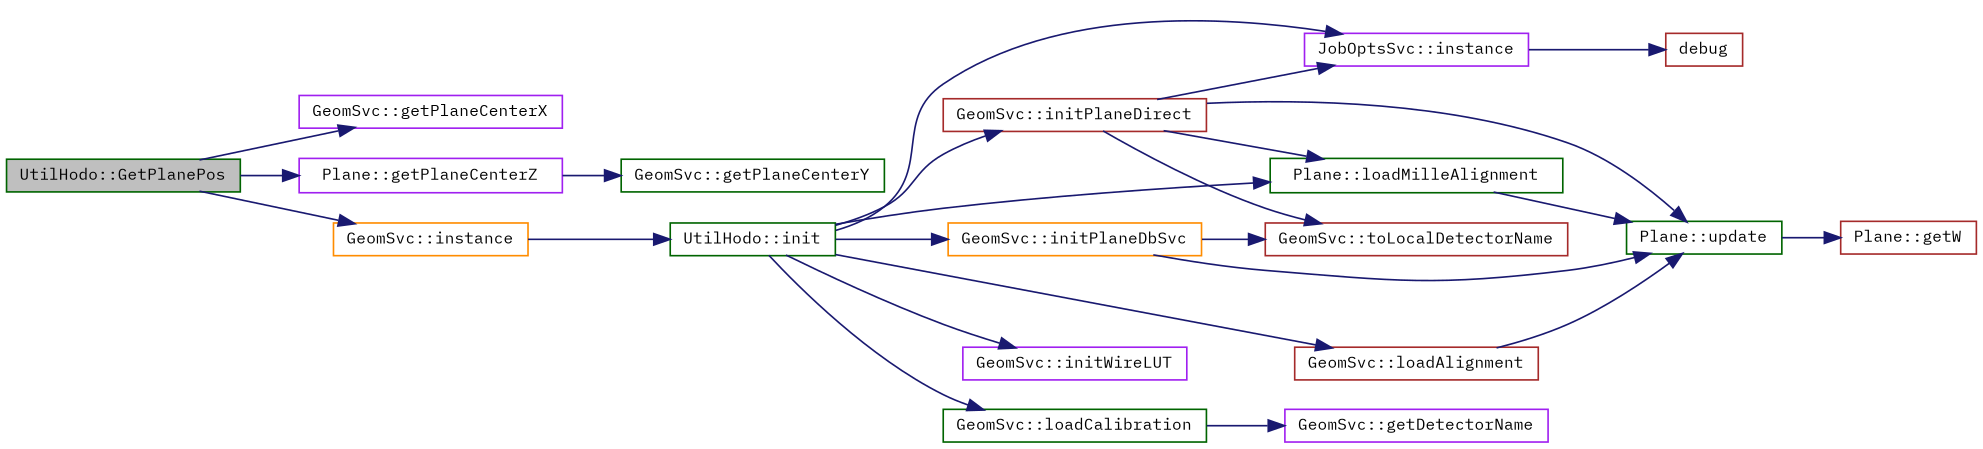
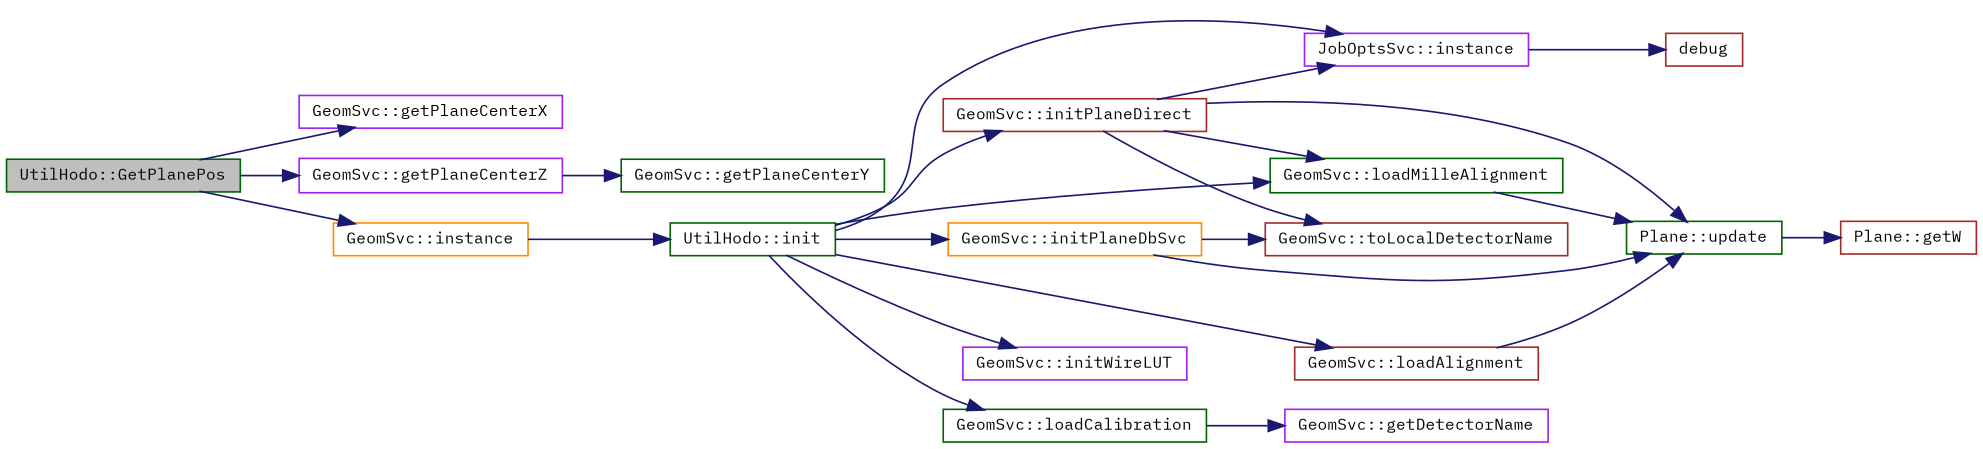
node "Plane::getPlaneCenterZ": label "Plane::getPlaneCenterZ" -> "GeomSvc::getPlaneCenterZ"
node "Plane::loadMilleAlignment": label "Plane::loadMilleAlignment" -> "GeomSvc::loadMilleAlignment"
